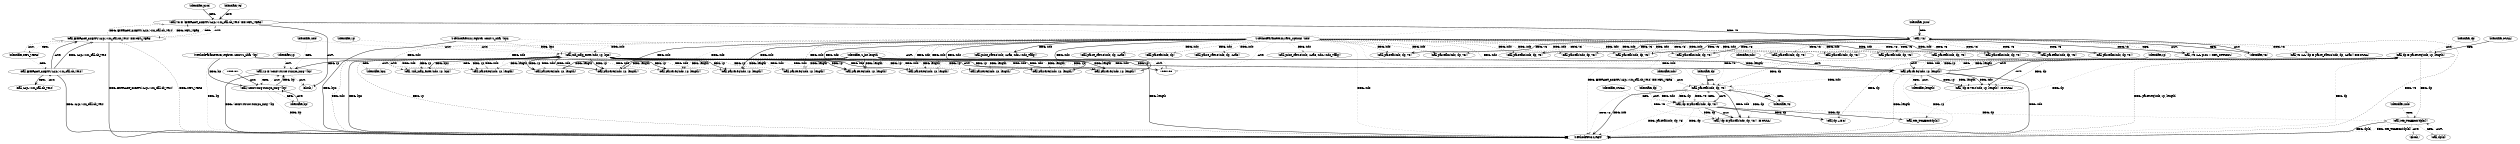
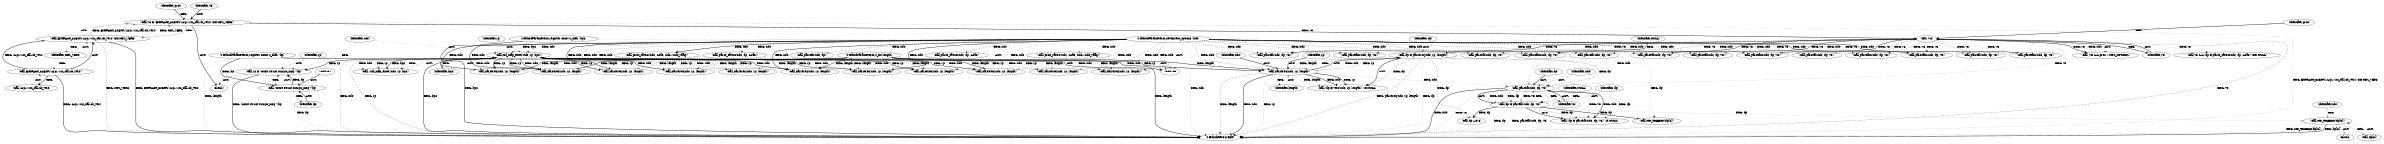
node "(MethodReturn,register const u_char *bp2)": label "(MethodReturn,register const u_char *bp2)" -> "(MethodParameterIn,register const u_char *bp2)"
node "(MethodParameterIn,sattr_options *ndo)": label "(MethodParameterIn,sattr_options *ndo)" -> "(MethodParameterIn,netdissect_options *ndo)"
edge "(Call,!v3 && proc < NFS_NPROCS)" -> "(Call,!v3)": label "CFG: " -> "DDG: ndo"
node "(Identifier,u_int length)": label "(Identifier,u_int length)" -> "(MethodParameterIn,u_int length)"
edge "(Call,xid_map_enter(ndo, rp, bp2))" -> "(Identifier,bp2)": style dotted -> bold
node "(Call,(const msg sunrpc_msg *)bp)": label "(Call,(const msg sunrpc_msg *)bp)" -> "(Call,(const struct sunrpc_msg *)bp)"
edge "(Call,dp = parsereq(ndo, rp, length))" -> "(Call,ND_TCHECK(dp[3]))": removed, label "DDG: dp"
edge "(MethodParameterIn,register const u_char *bp)" -> "(MethodReturn,RET)": label "DDG: bp" -> "DDG: length"
